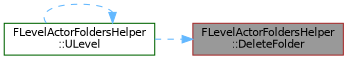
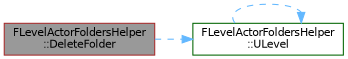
edge "FLevelActorFoldersHelper ::ULevel" -> "FLevelActorFoldersHelper ::DeleteFolder": reversed
